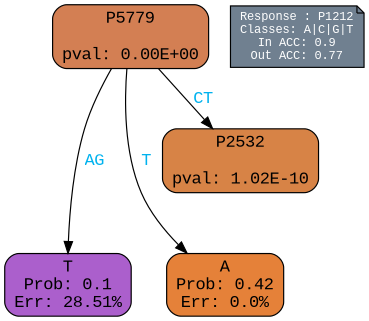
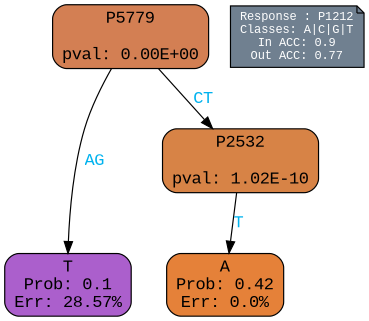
edge "P5779 pval: 0.00E+00" -> "A Prob: 0.42 Err: 0.0%": now "P2532 pval: 1.02E-10" -> "A Prob: 0.42 Err: 0.0%"
node "T Prob: 0.1 Err: 28.51%": label "T Prob: 0.1 Err: 28.51%" -> "T Prob: 0.1 Err: 28.57%"
